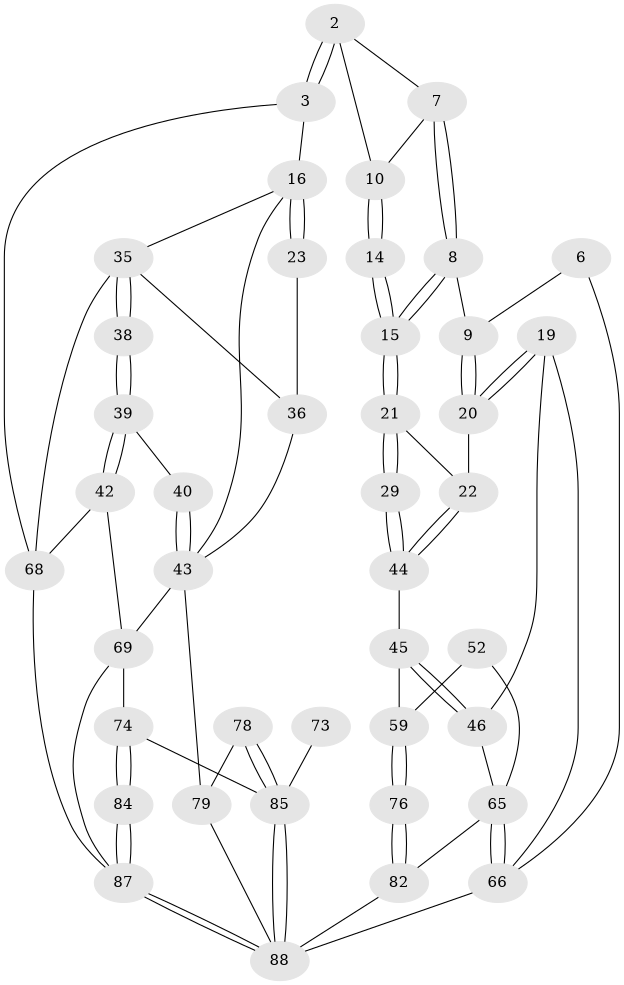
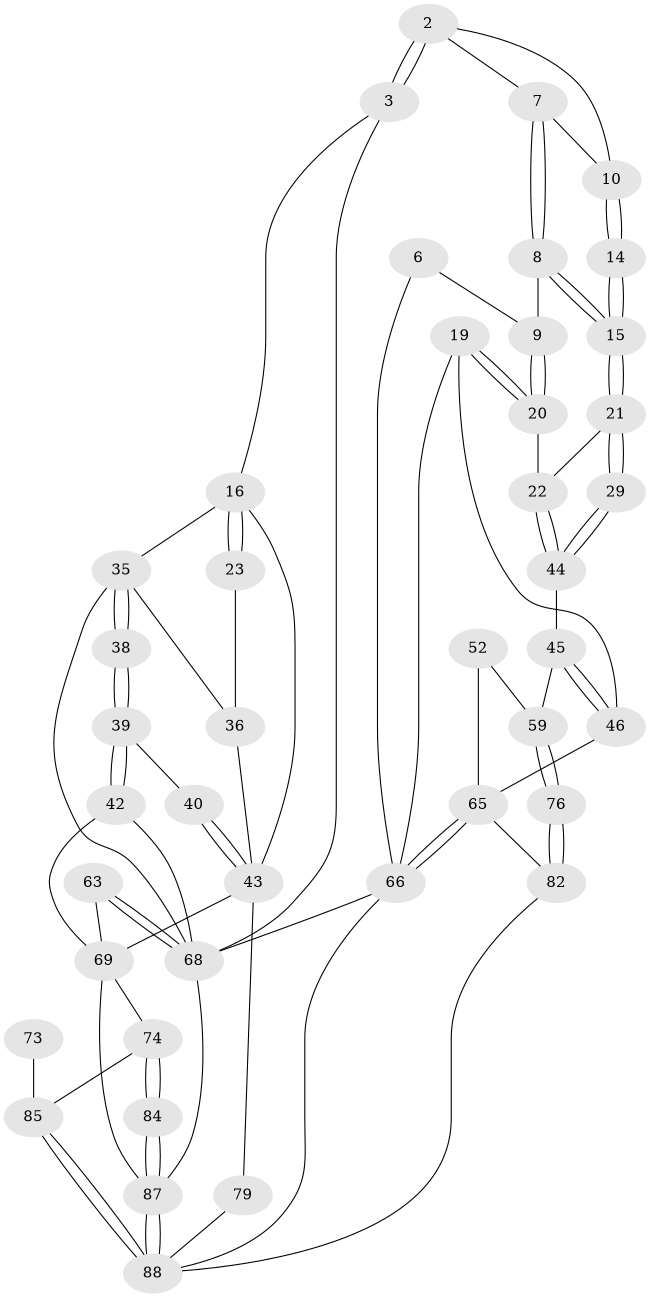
node "78": removed
node "63": added
edge "66" -- "68": added
